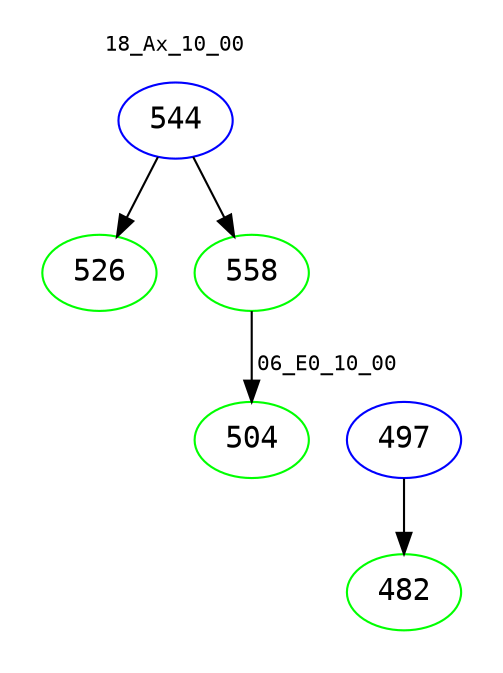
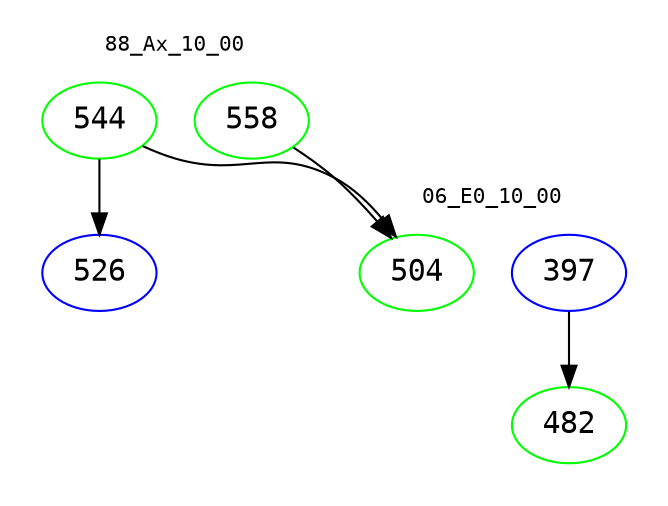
cluster "18_Ax_10_00": label "18_Ax_10_00" -> "88_Ax_10_00"
node "544": color blue -> green
edge "544" -> "558": now "544" -> "504"
node "526": color green -> blue
node "497": label "497" -> "397"
